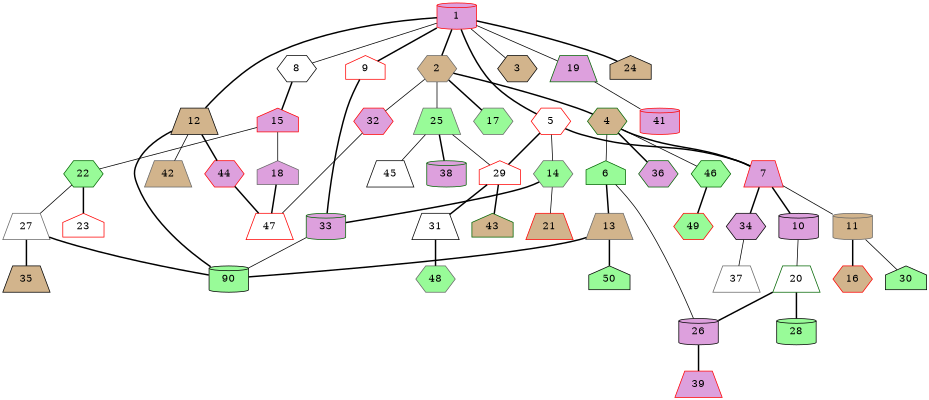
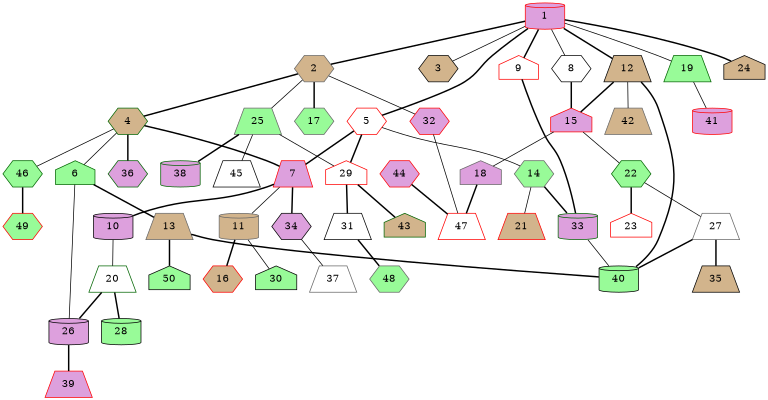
node "19": fillcolor plum -> palegreen
edge "12" -- "44": now "12" -- "15"
node "90": label "90" -> "40"
